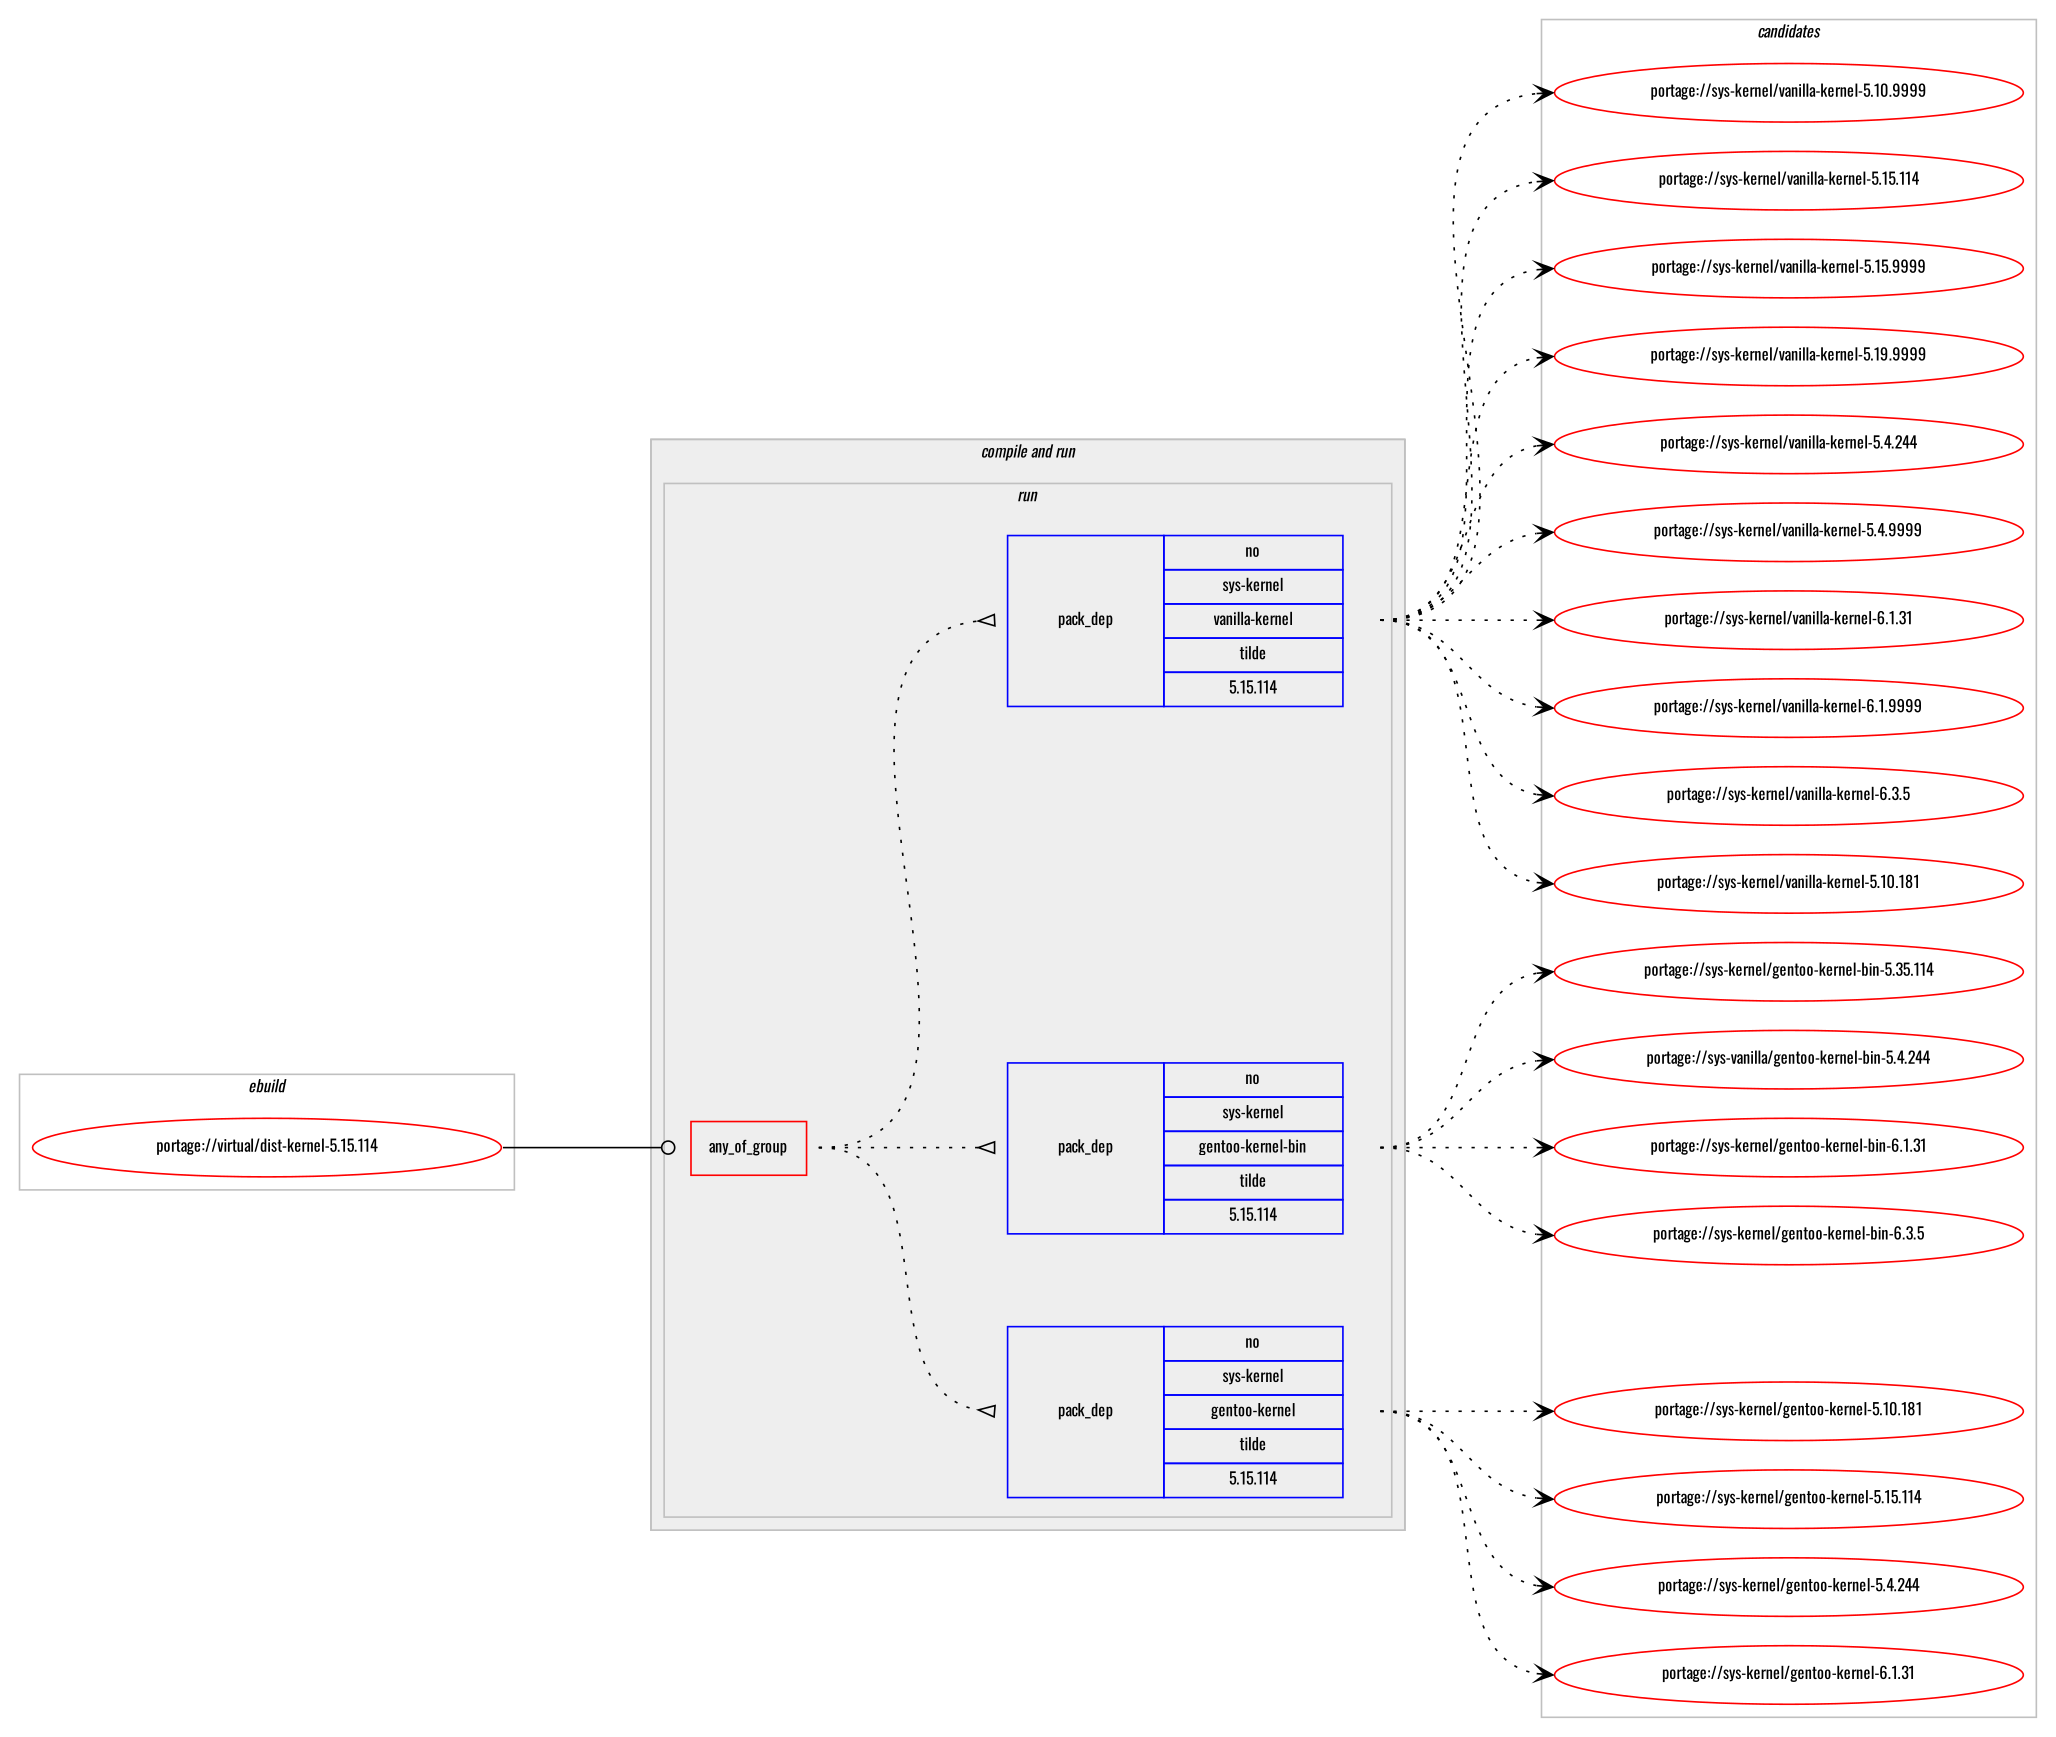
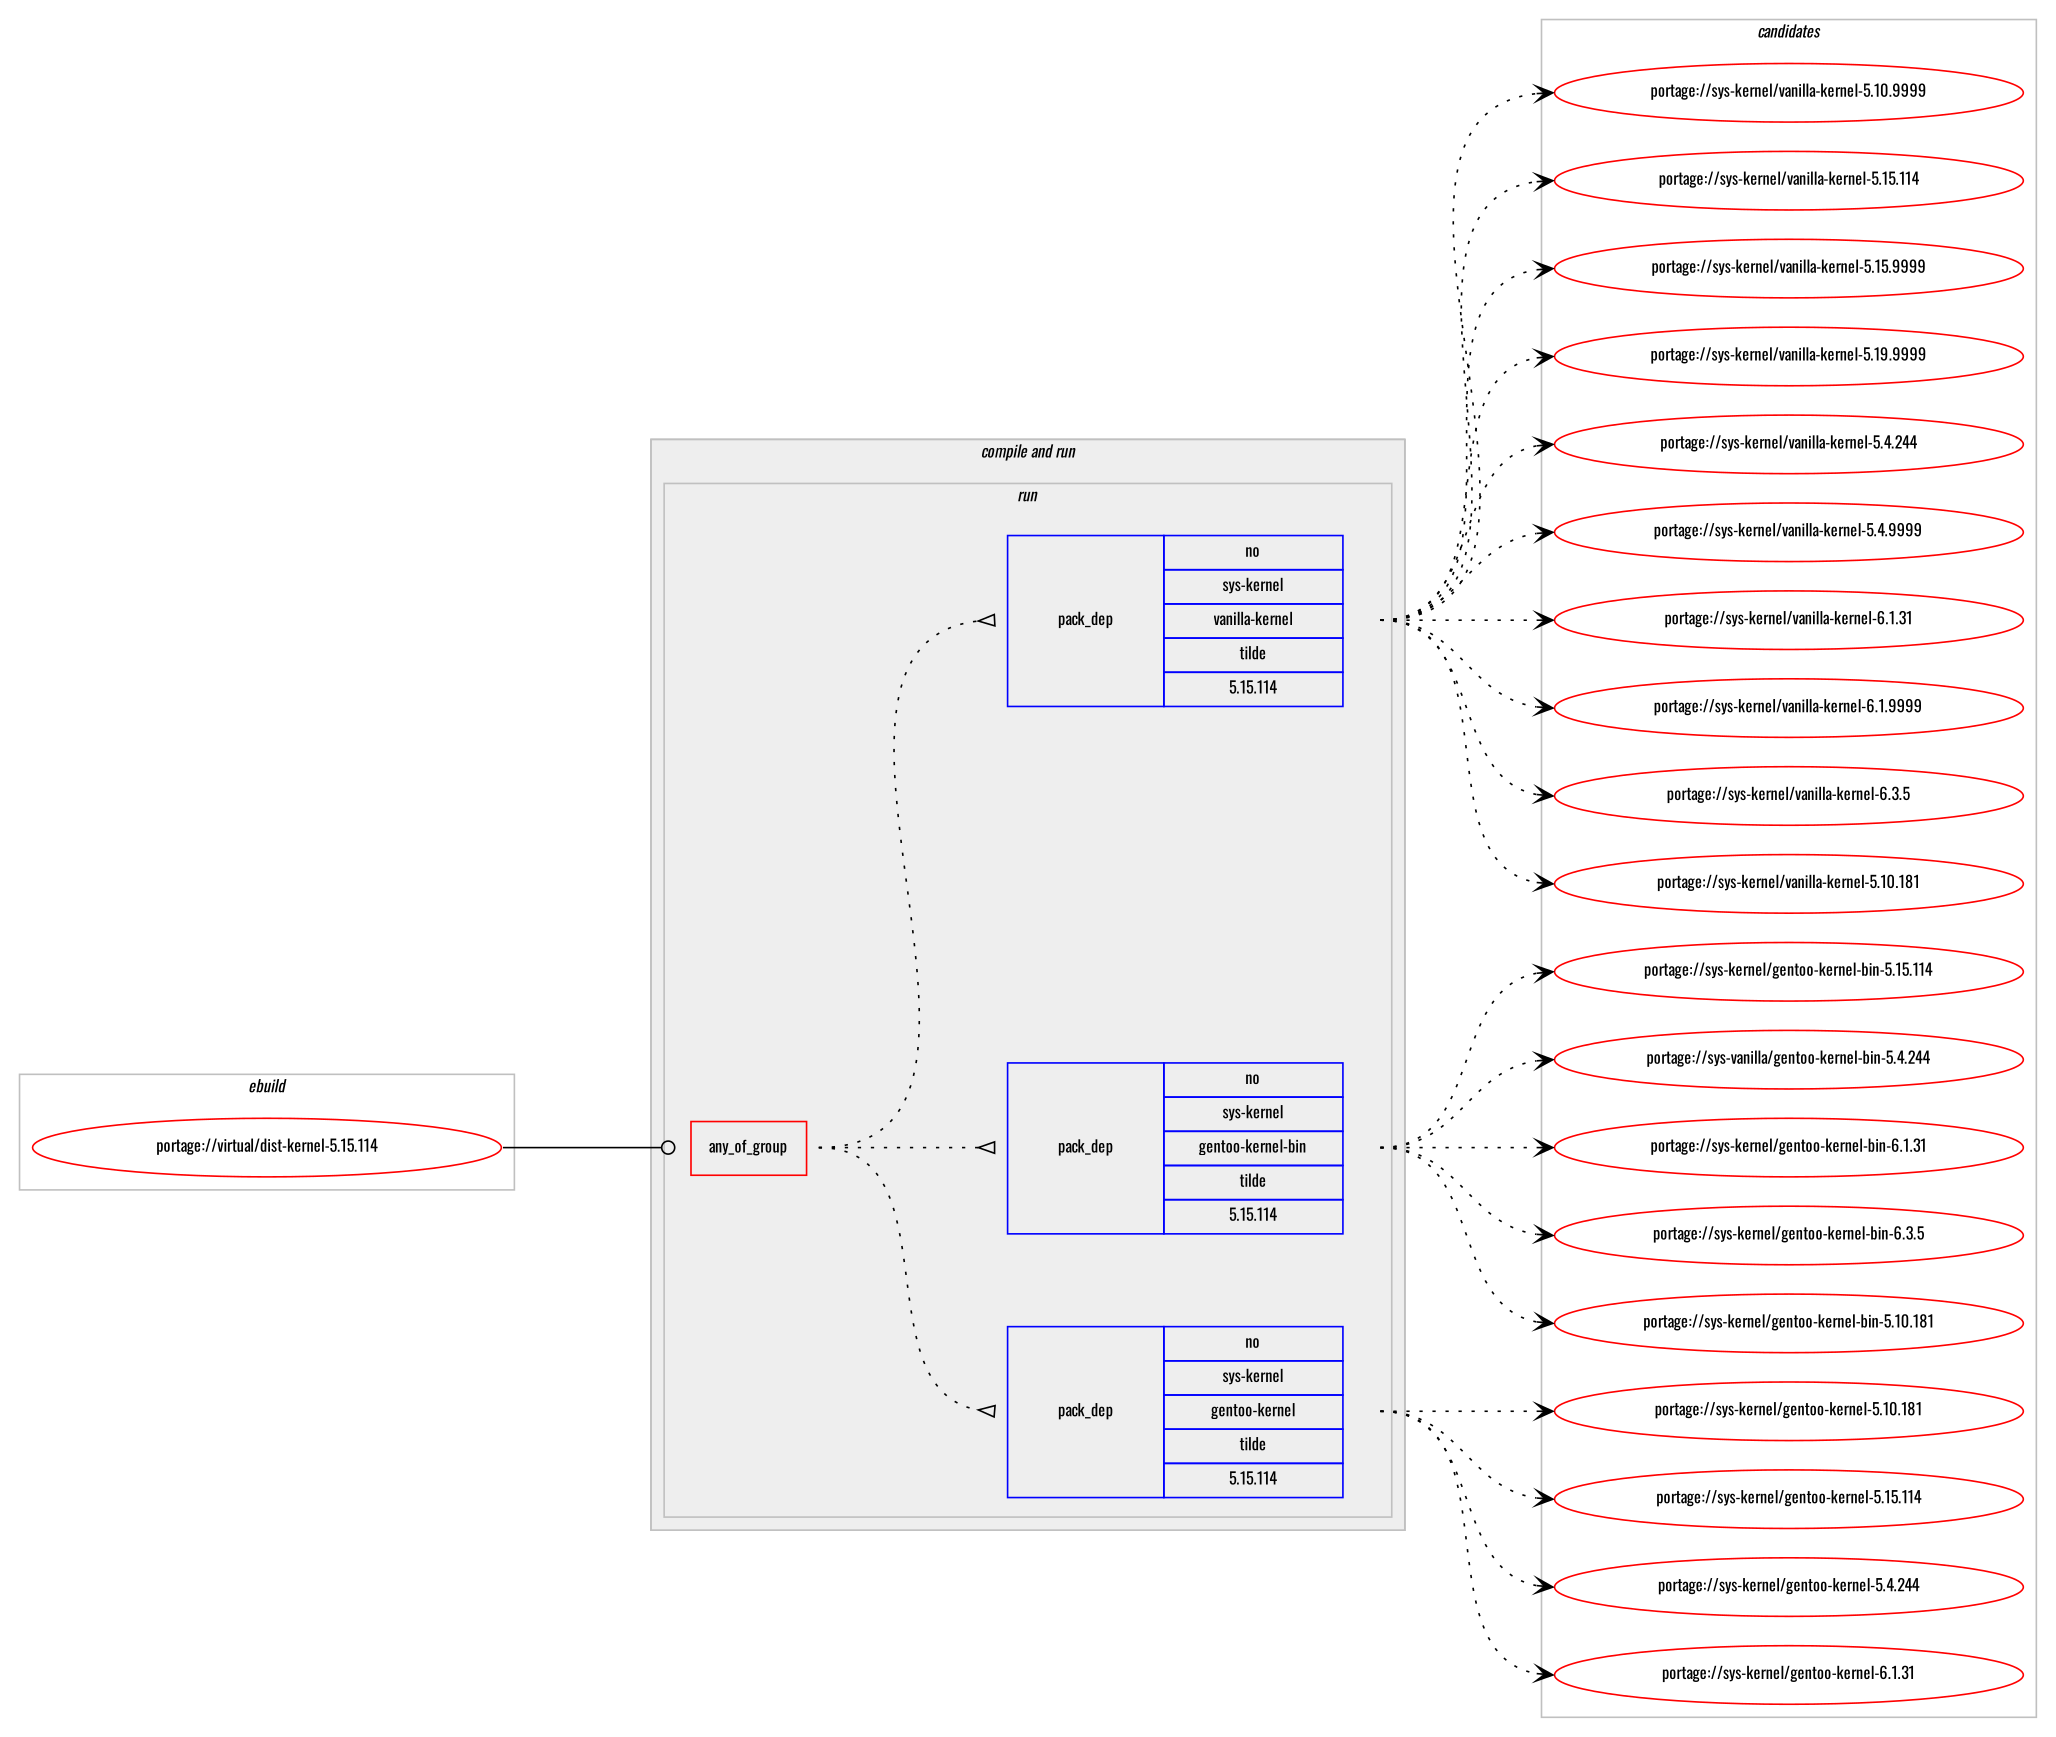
node "portage://sys-kernel/gentoo-kernel-bin-5.35.114": label "portage://sys-kernel/gentoo-kernel-bin-5.35.114" -> "portage://sys-kernel/gentoo-kernel-bin-5.15.114"
node "portage://sys-kernel/gentoo-kernel-bin-5.10.181": added
